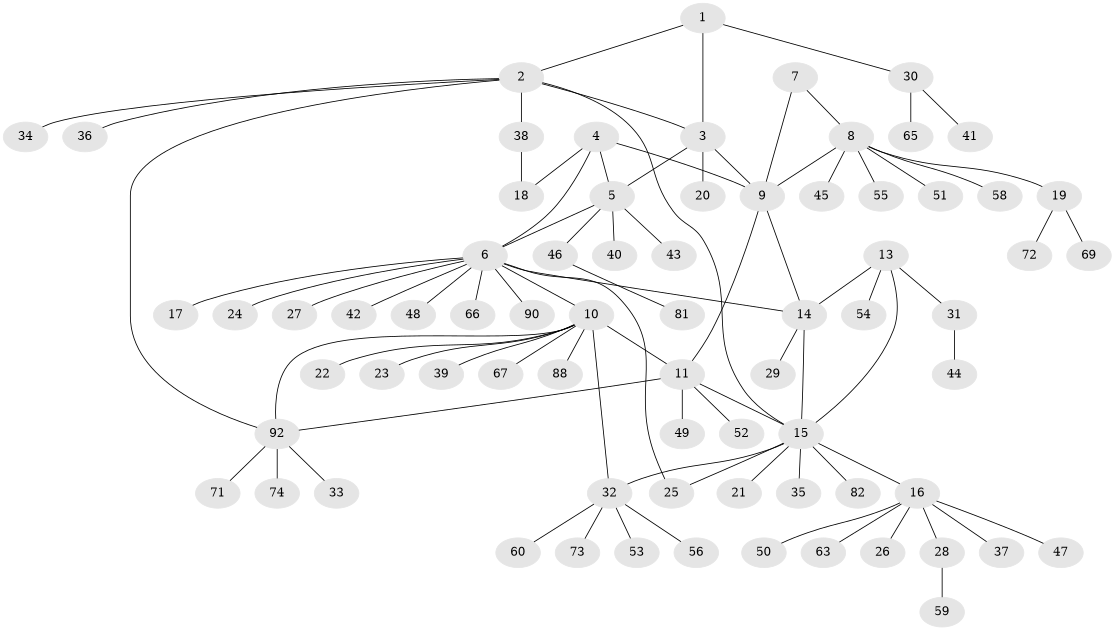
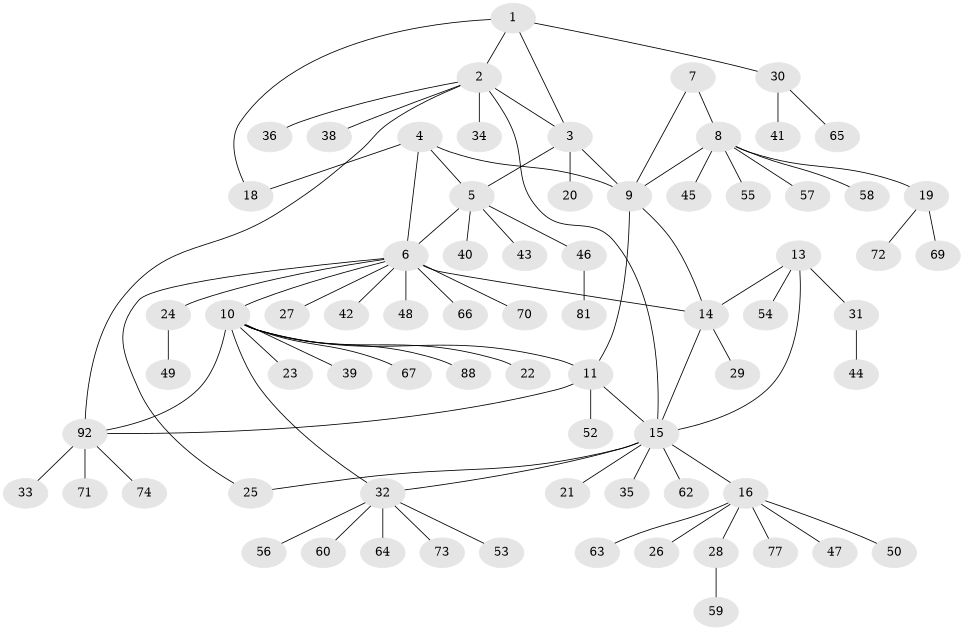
edge "38" -- "18": now "1" -- "18"
node "51": label "51" -> "57"
node "17": removed
node "90": label "90" -> "70"
edge "11" -- "49": now "24" -- "49"
node "82": label "82" -> "62"
node "64": added
node "37": label "37" -> "77"
